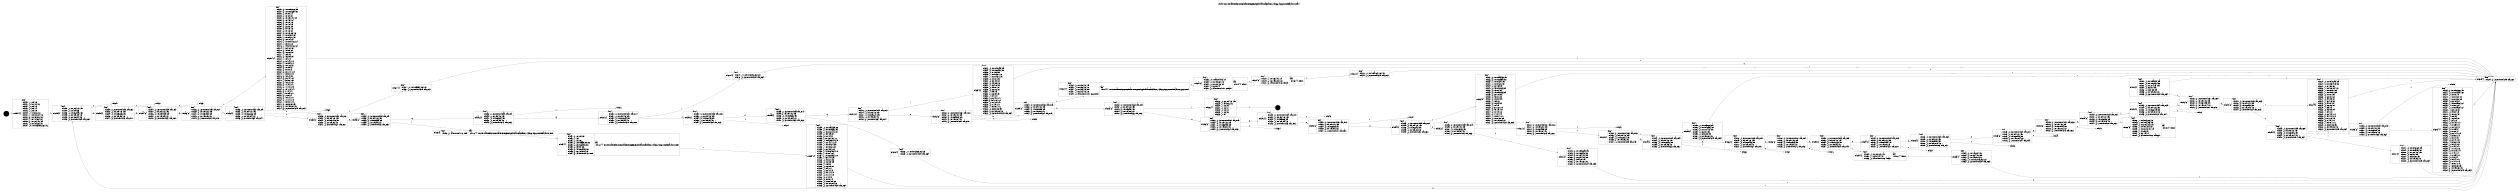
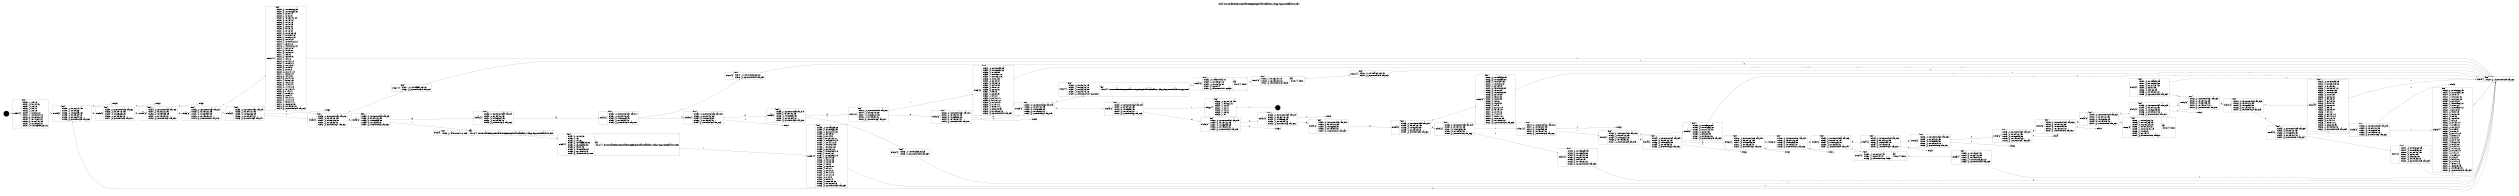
node "0x403713": removed
node "0x403404": removed
